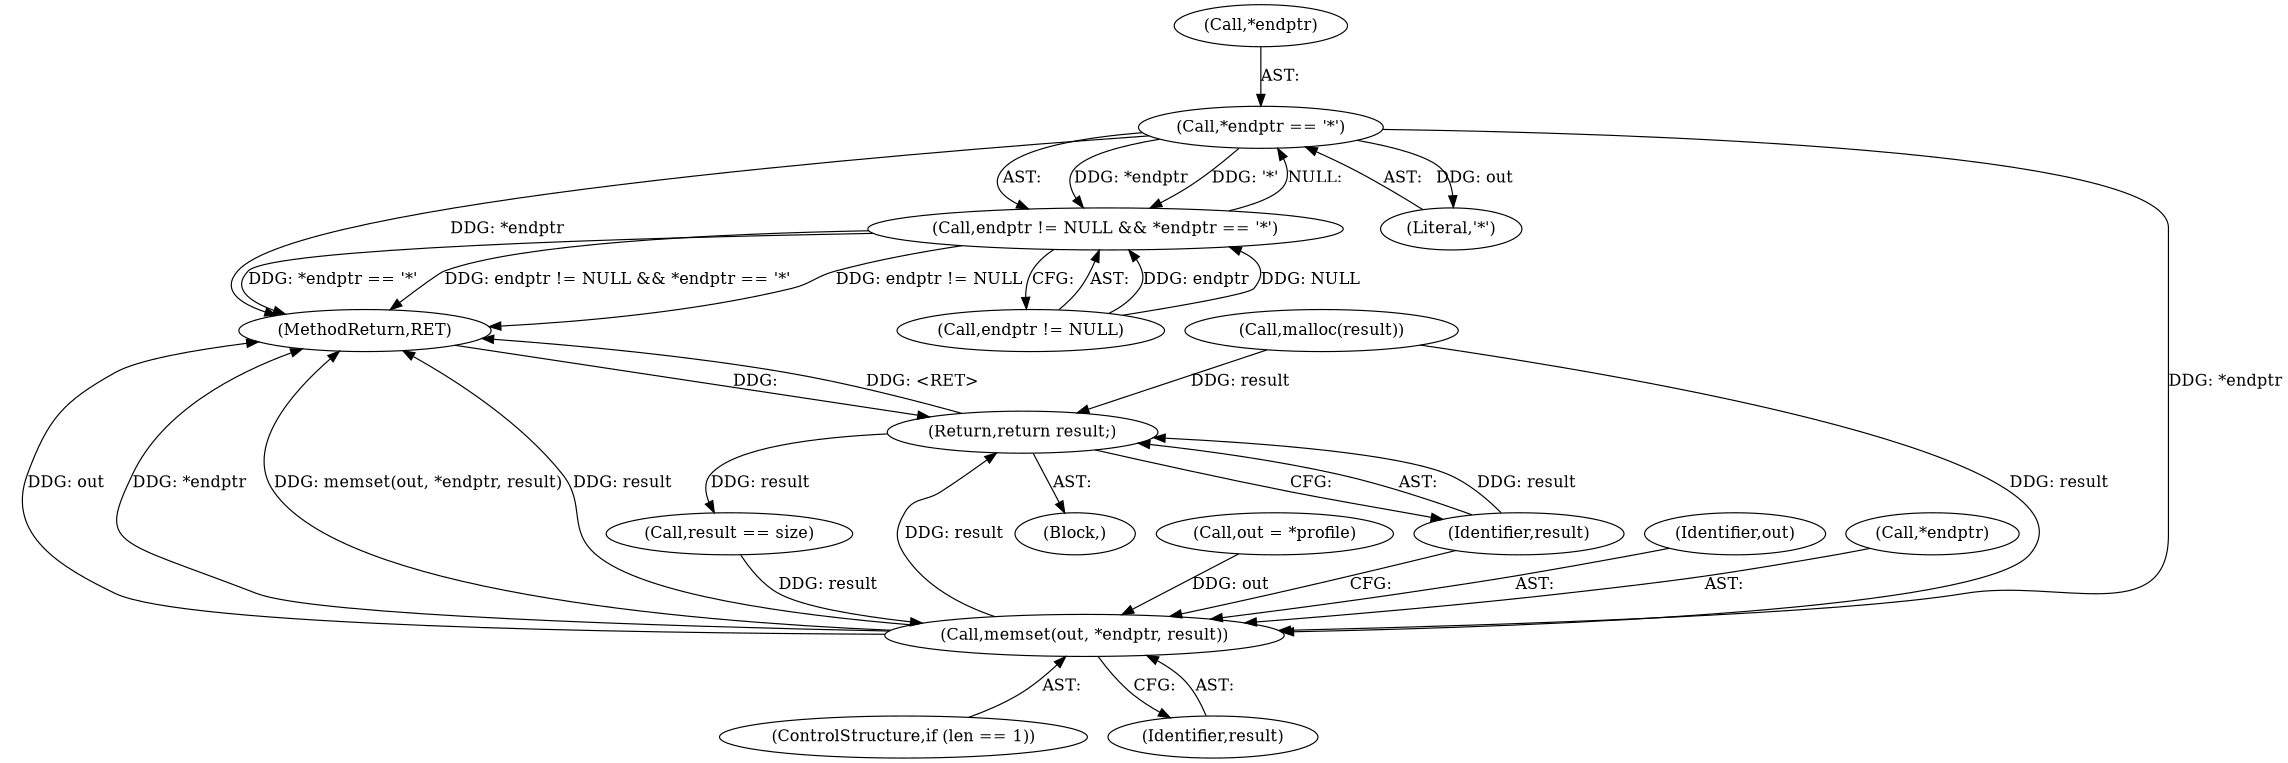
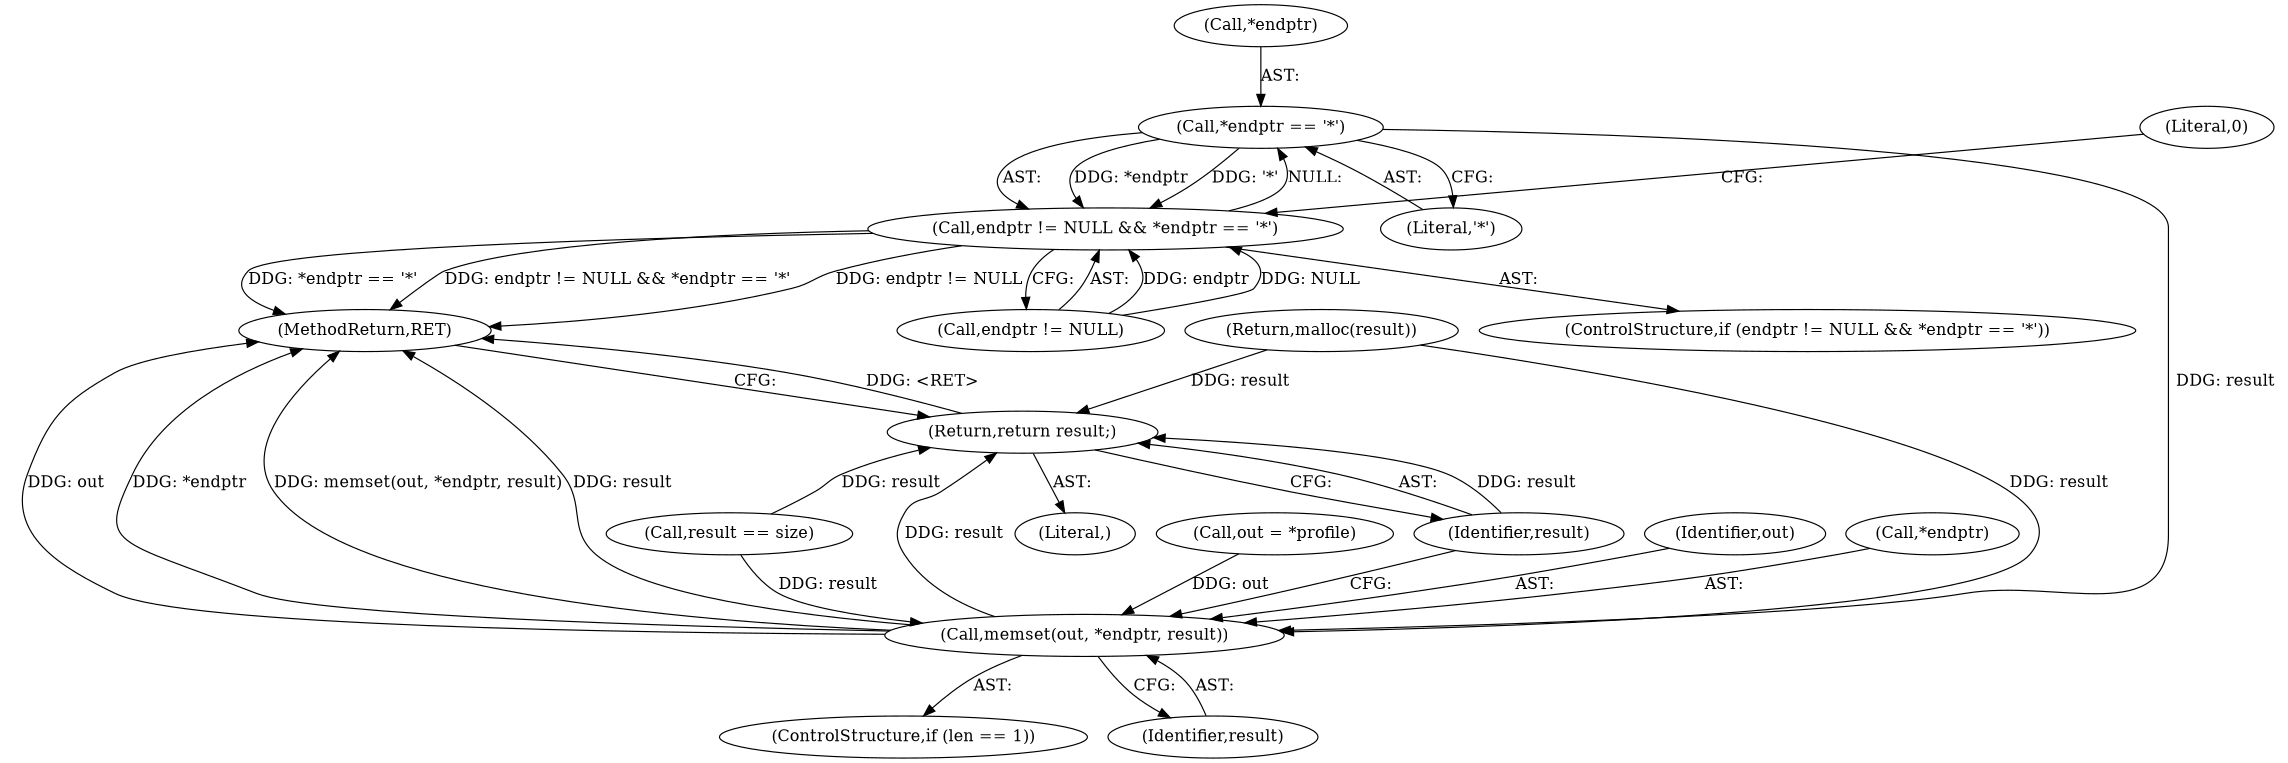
node "(Literal,0)": added
edge "(Call,*endptr == '*')" -> "(Literal,'*')": label "DDG: out" -> "CFG: "
edge "(Call,*endptr == '*')" -> "(MethodReturn,RET)": removed, label "DDG: *endptr"
node "(Call,malloc(result))": label "(Call,malloc(result))" -> "(Return,malloc(result))"
node "(ControlStructure,if (endptr != NULL && *endptr == '*'))": added
edge "(MethodReturn,RET)" -> "(Return,return result;)": label "DDG: " -> "CFG: "
edge "(Call,*endptr == '*')" -> "(Call,memset(out, *endptr, result))": label "DDG: *endptr" -> "DDG: result"
edge "(Return,return result;)" -> "(Call,result == size)": reversed
node "(Block,)": label "(Block,)" -> "(Literal,)"
edge "(ControlStructure,if (len == 1))" -> "(Call,memset(out, *endptr, result))": reversed
